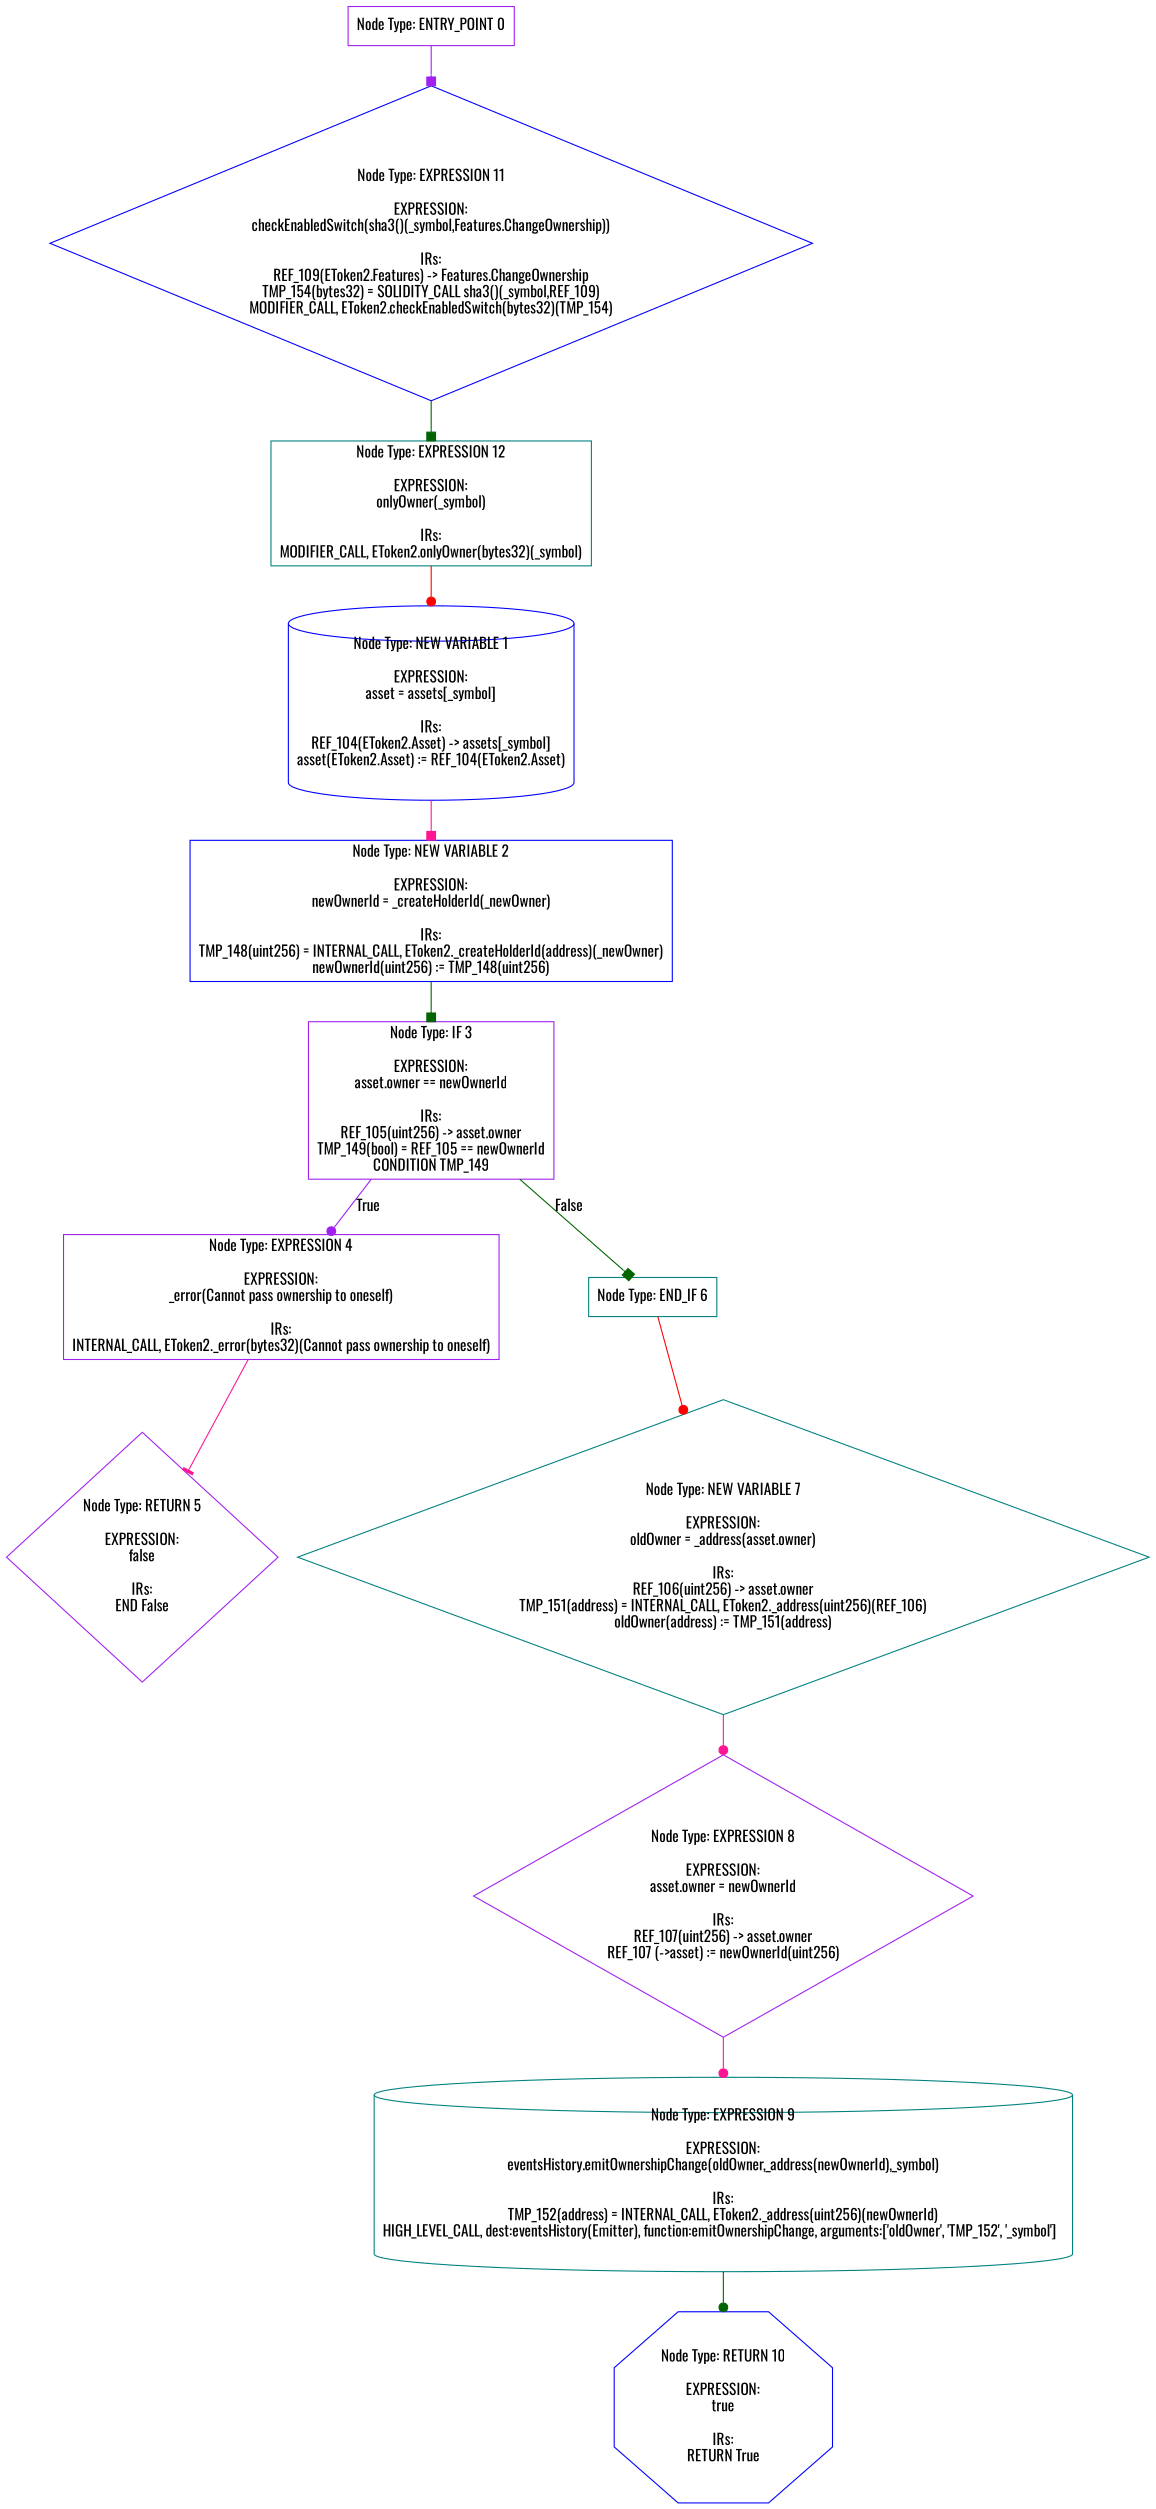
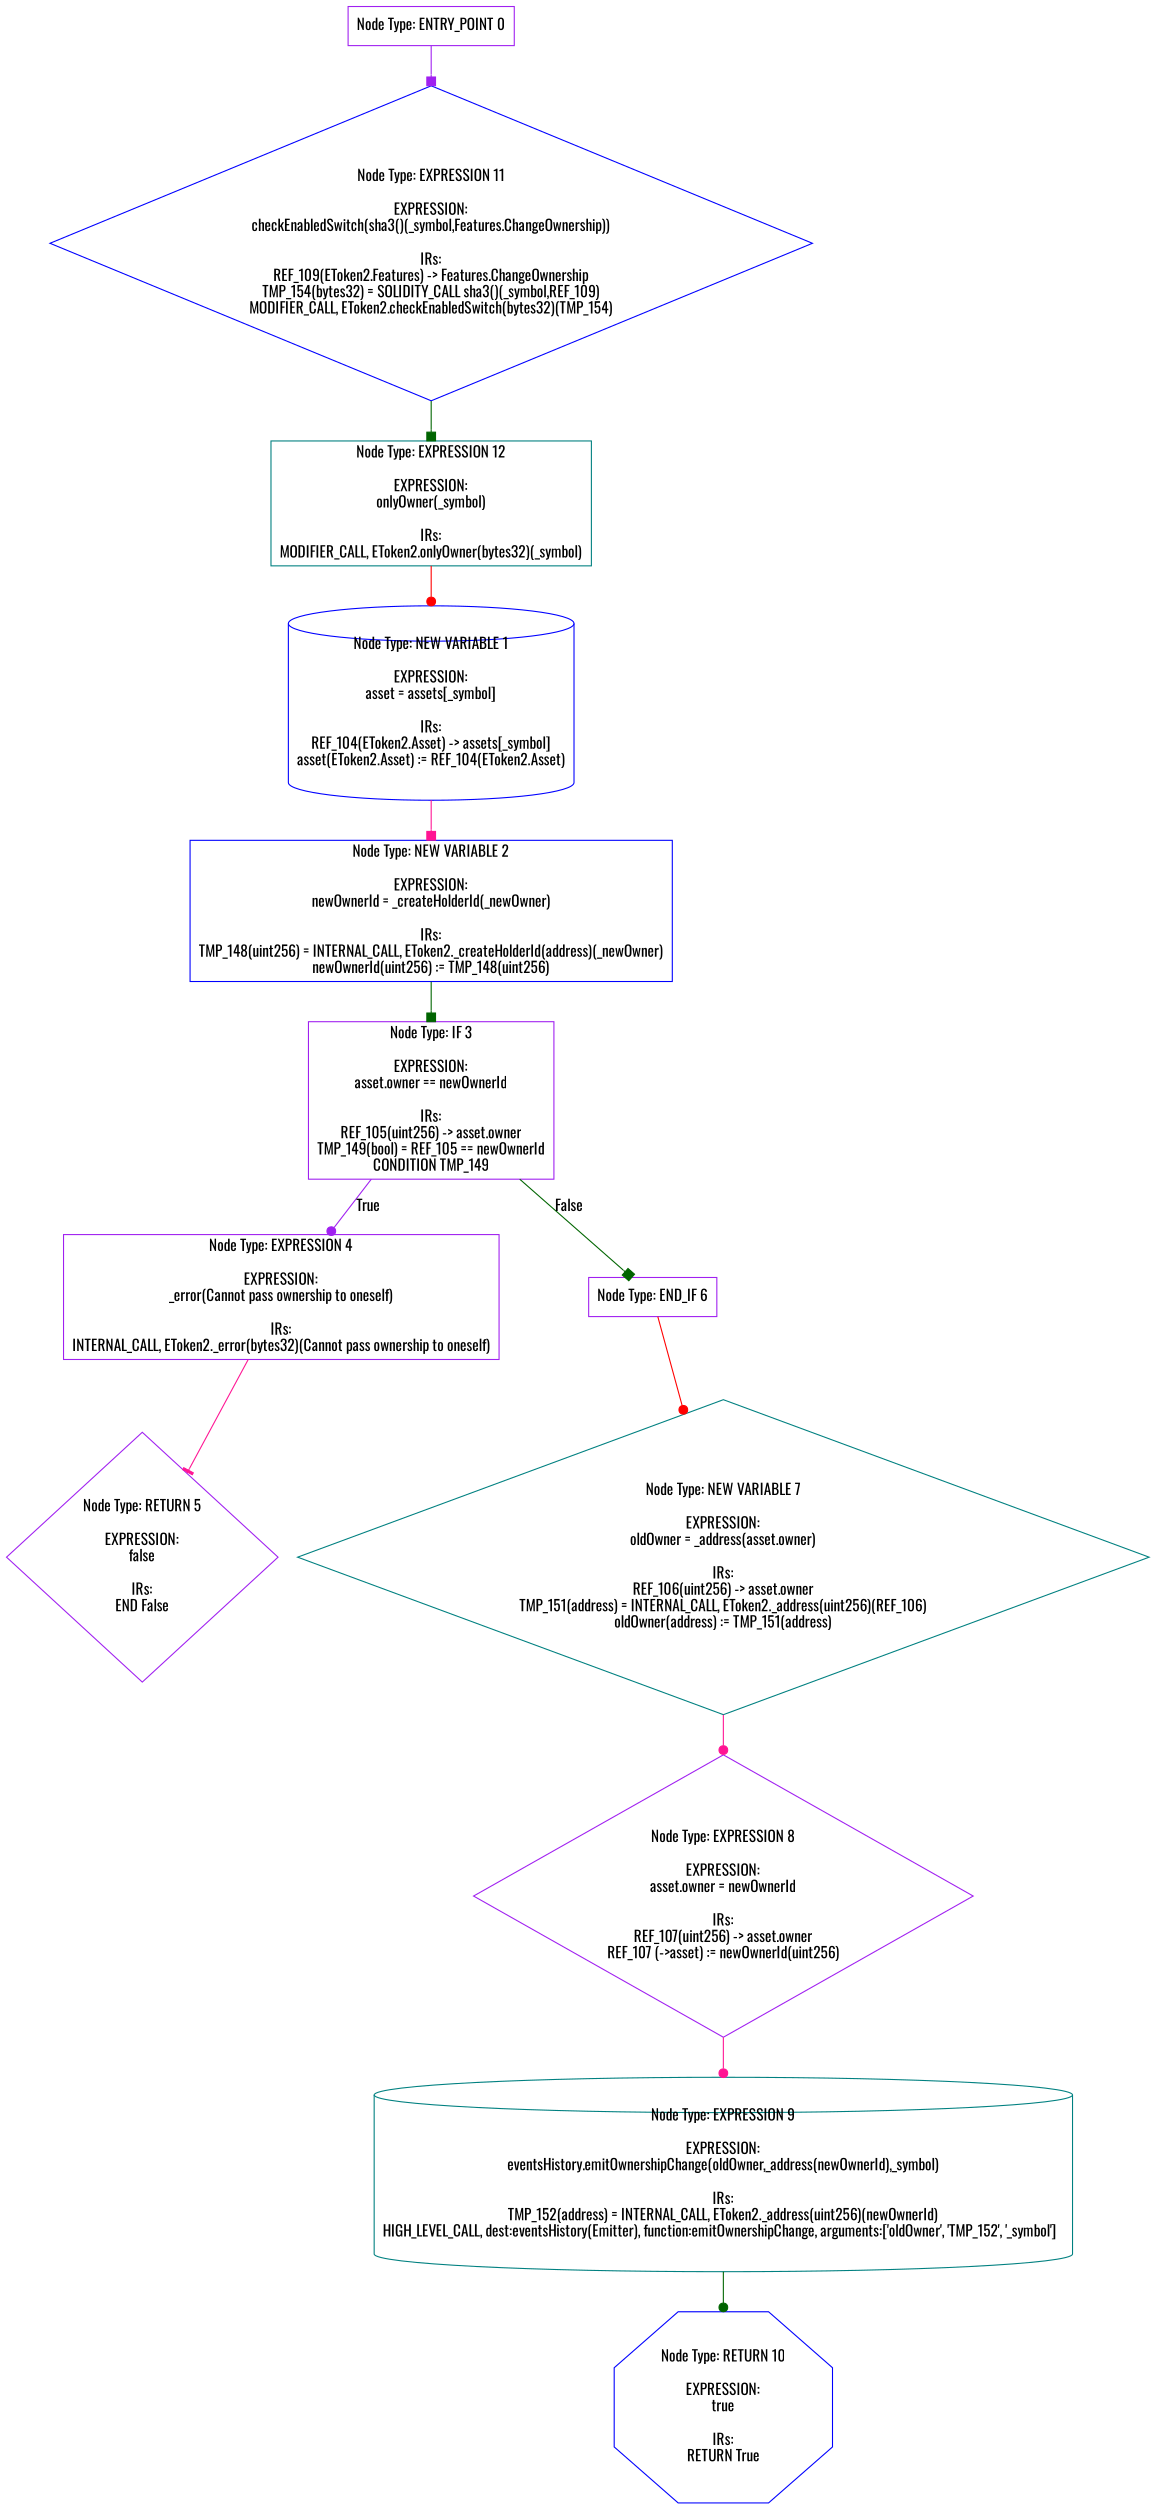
node "Node Type: END_IF 6": color teal -> purple
